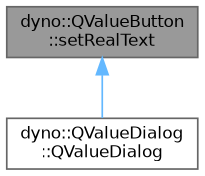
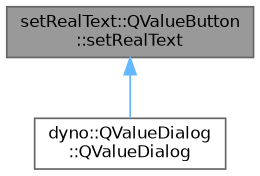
node "dyno::QValueButton ::setRealText": label "dyno::QValueButton ::setRealText" -> "setRealText::QValueButton ::setRealText"
